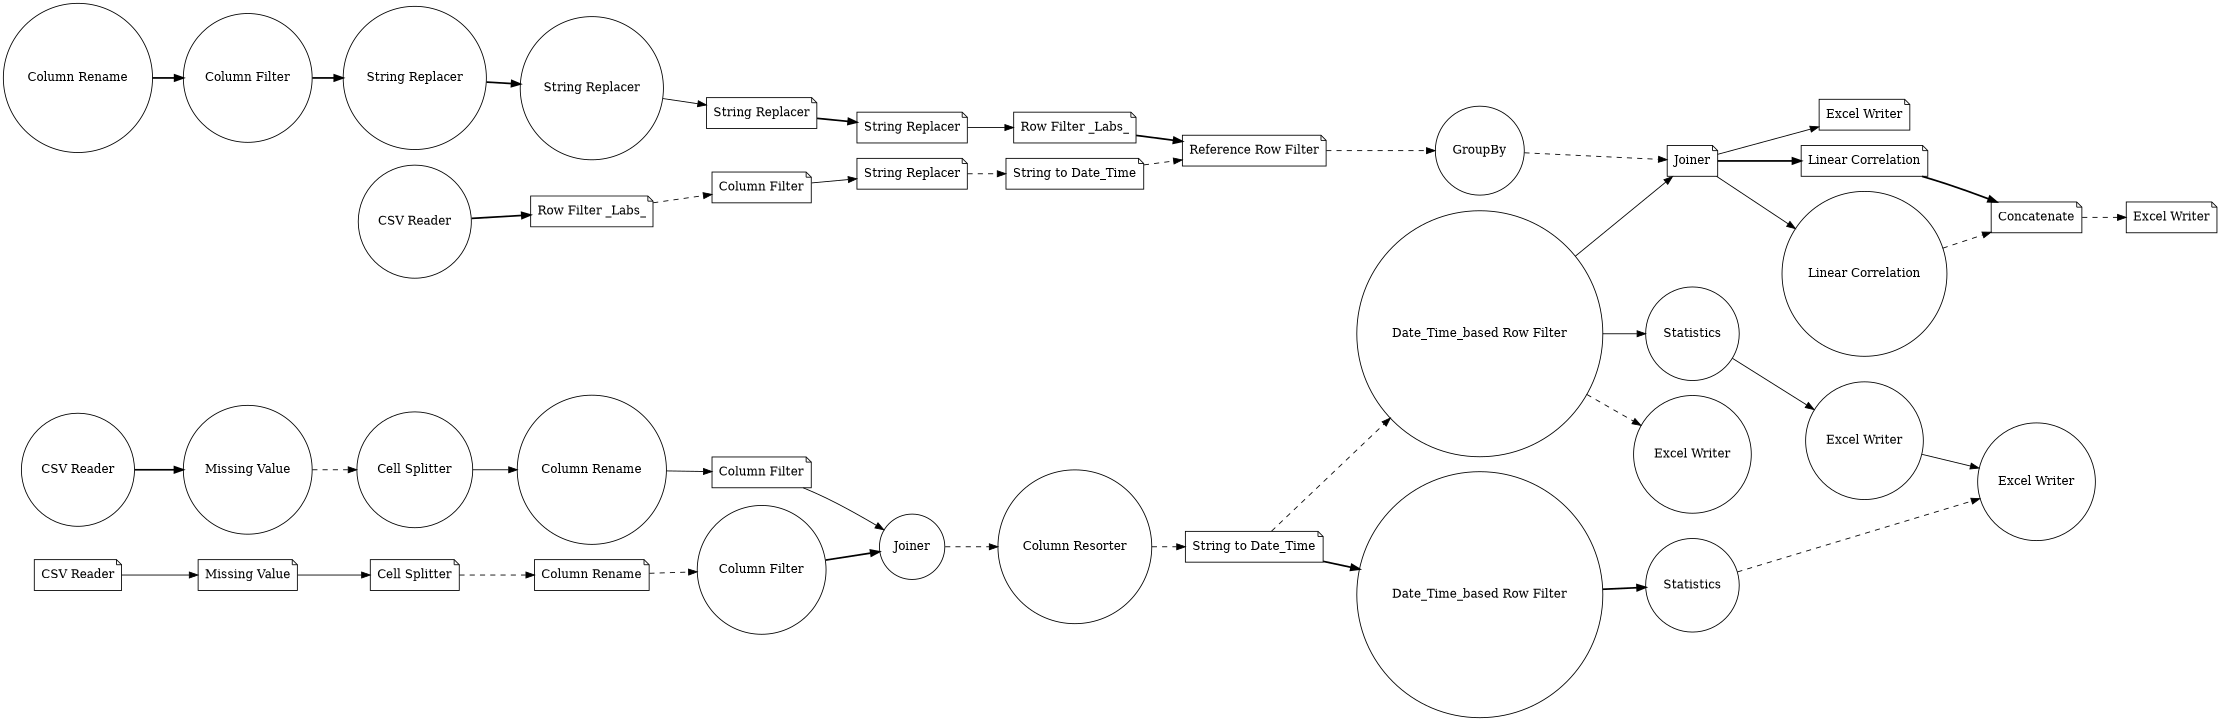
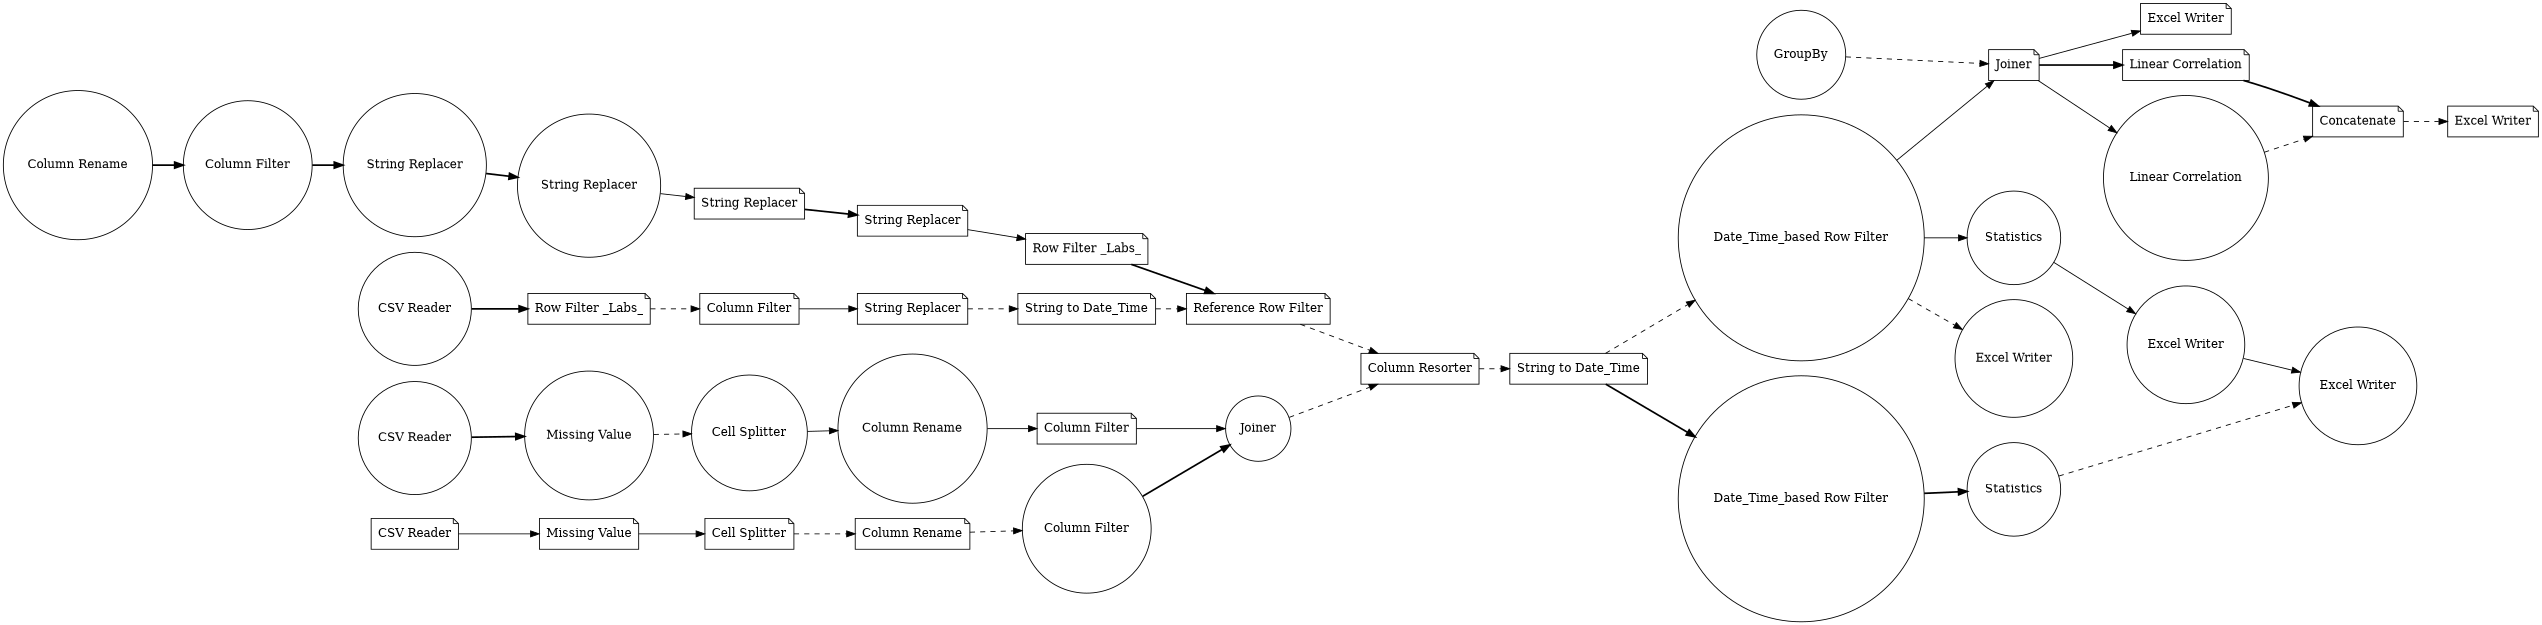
edge "Reference Row Filter" -> "GroupBy": now "Reference Row Filter" -> "Column Resorter"
node "Column Resorter": shape circle -> note
